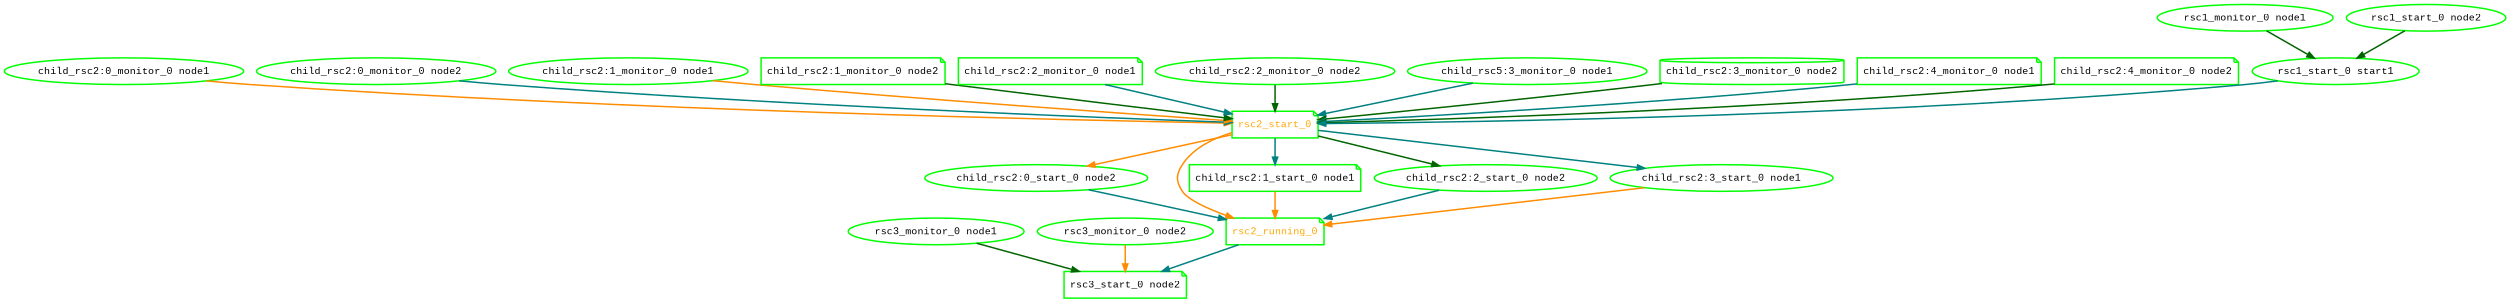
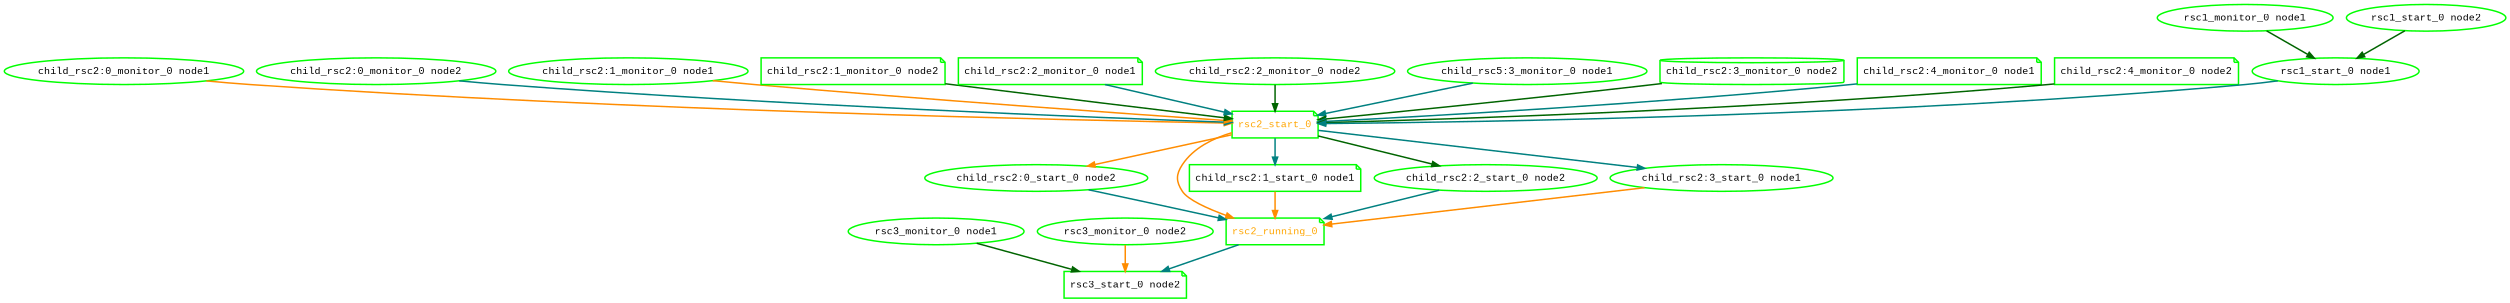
node "rsc1_start_0 start1": label "rsc1_start_0 start1" -> "rsc1_start_0 node1"
